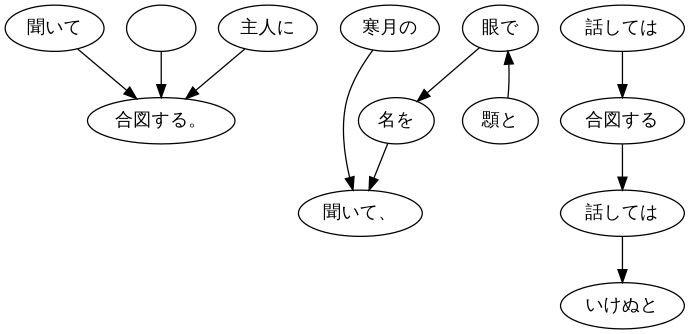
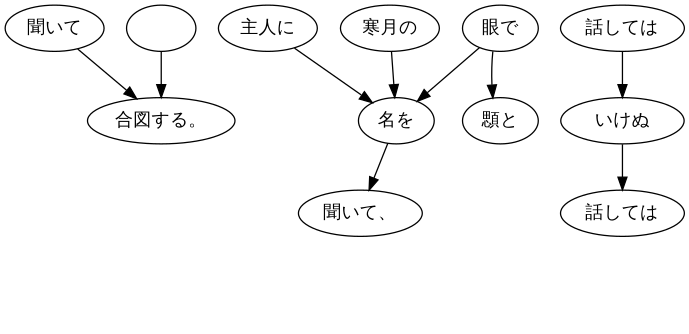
edge "主人に" -> "合図する。": now "主人に" -> "名を"
edge "顋と" -> "眼で": reversed
edge "寒月の" -> "聞いて、": now "寒月の" -> "名を"
node "合図する": label "合図する" -> "いけぬ"
node "いけぬと": removed
